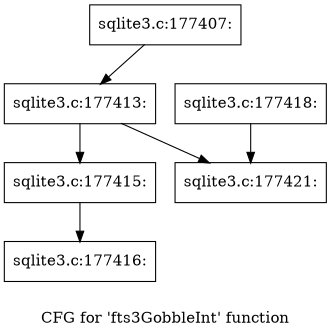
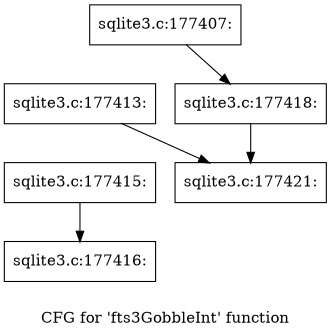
edge "sqlite3.c:177407:" -> "sqlite3.c:177413:": now "sqlite3.c:177407:" -> "sqlite3.c:177418:"
edge "sqlite3.c:177413:" -> "sqlite3.c:177415:": removed
